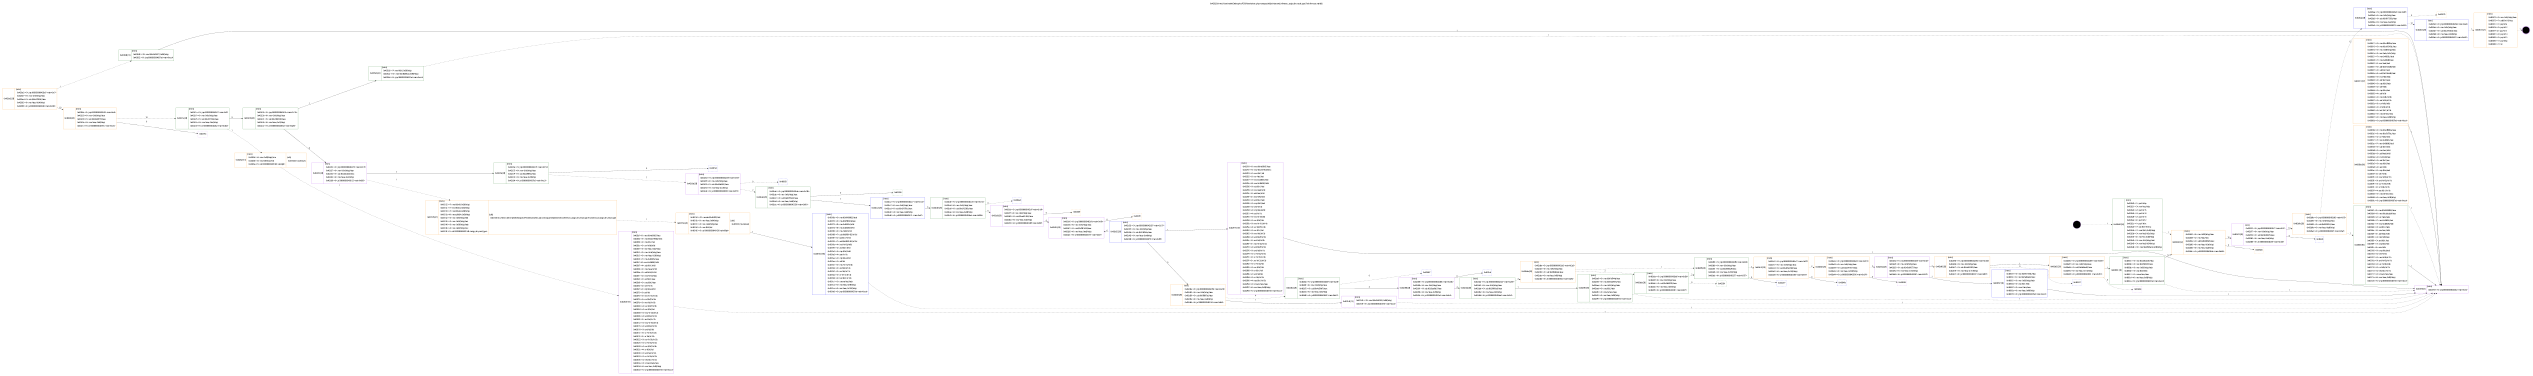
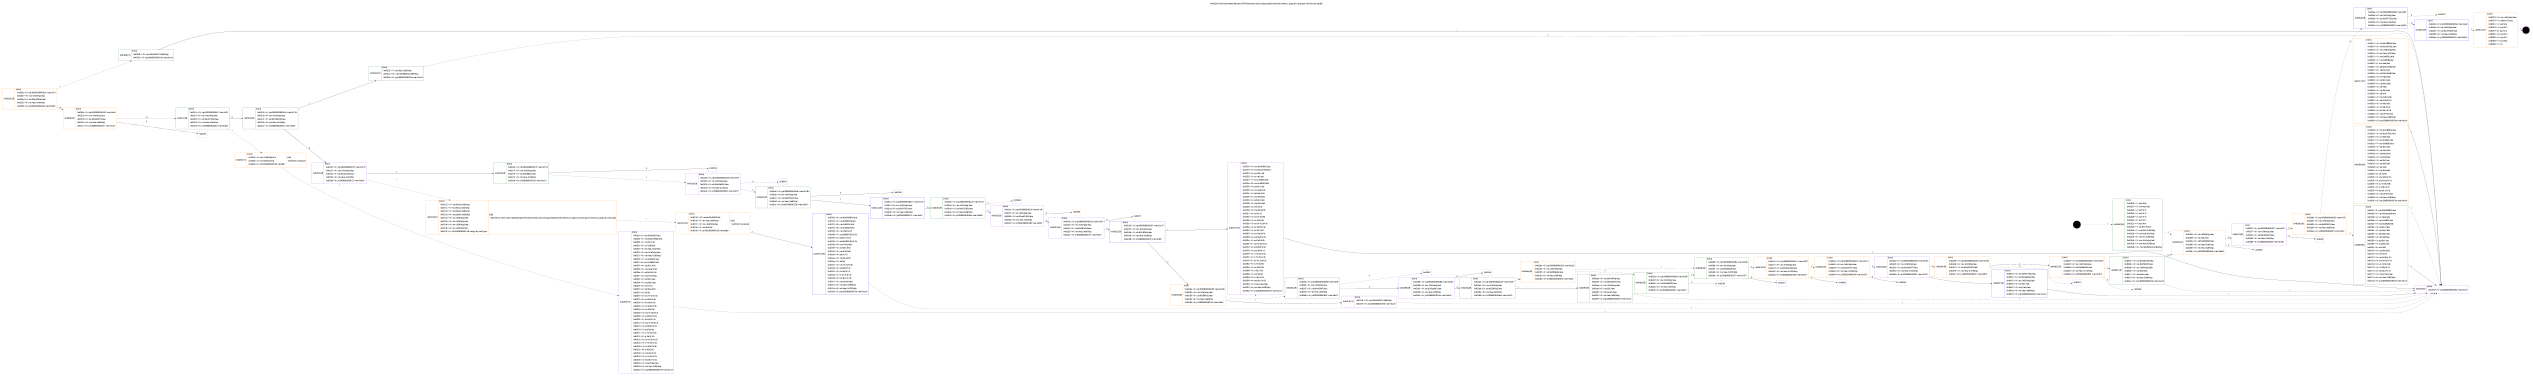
edge "0x402d32 [28]" -> "0x402d16 [28]": reversed
